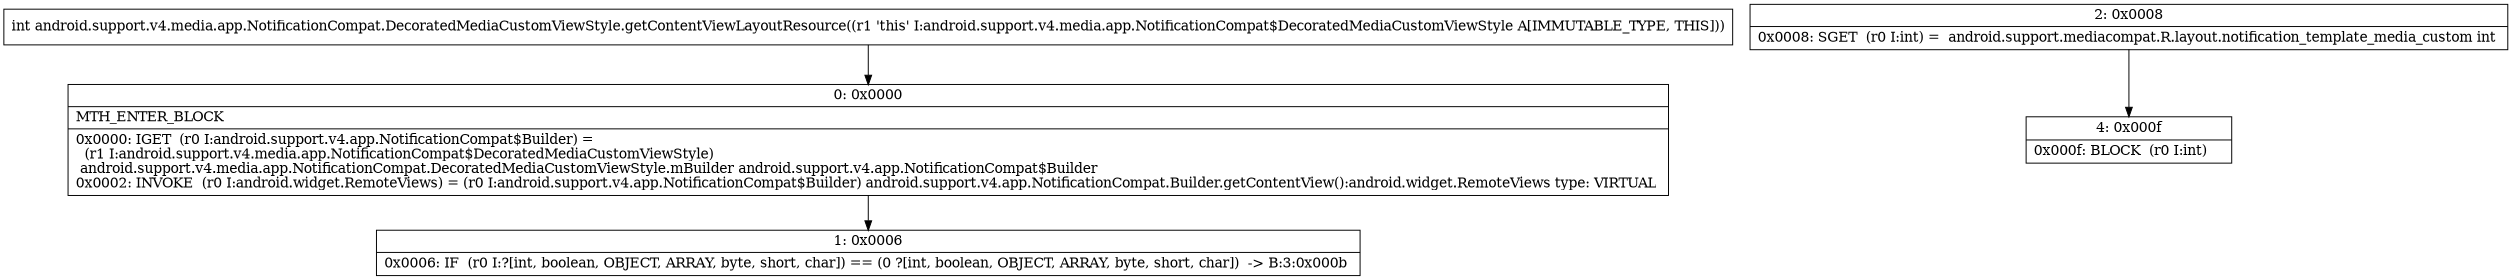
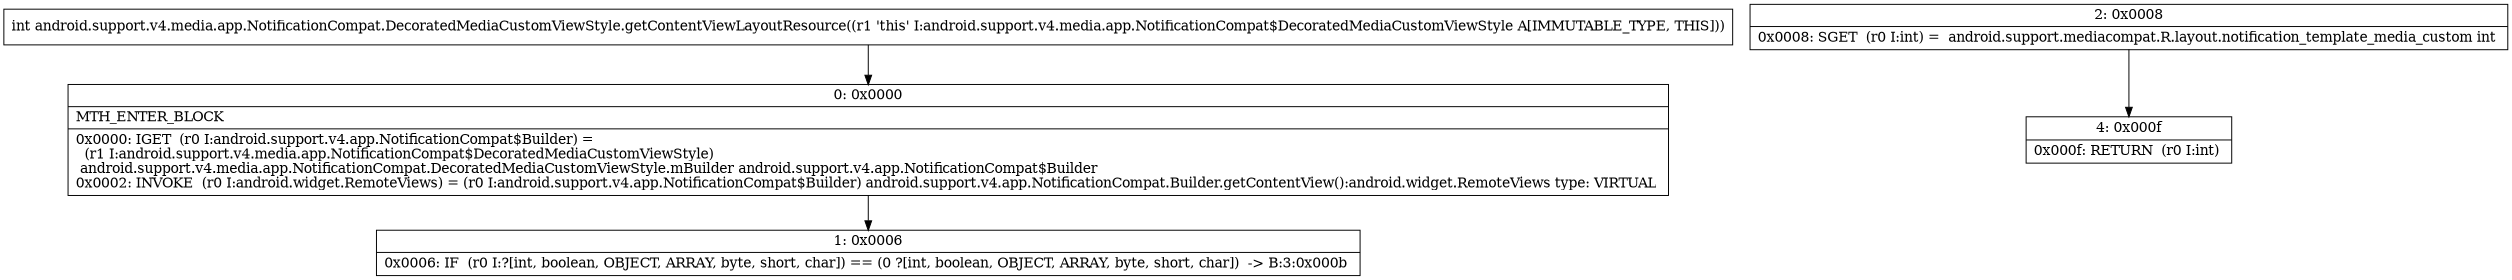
node "4: 0x000f": text "0x000f: BLOCK  (r0 I:int)" -> "0x000f: RETURN  (r0 I:int)"
